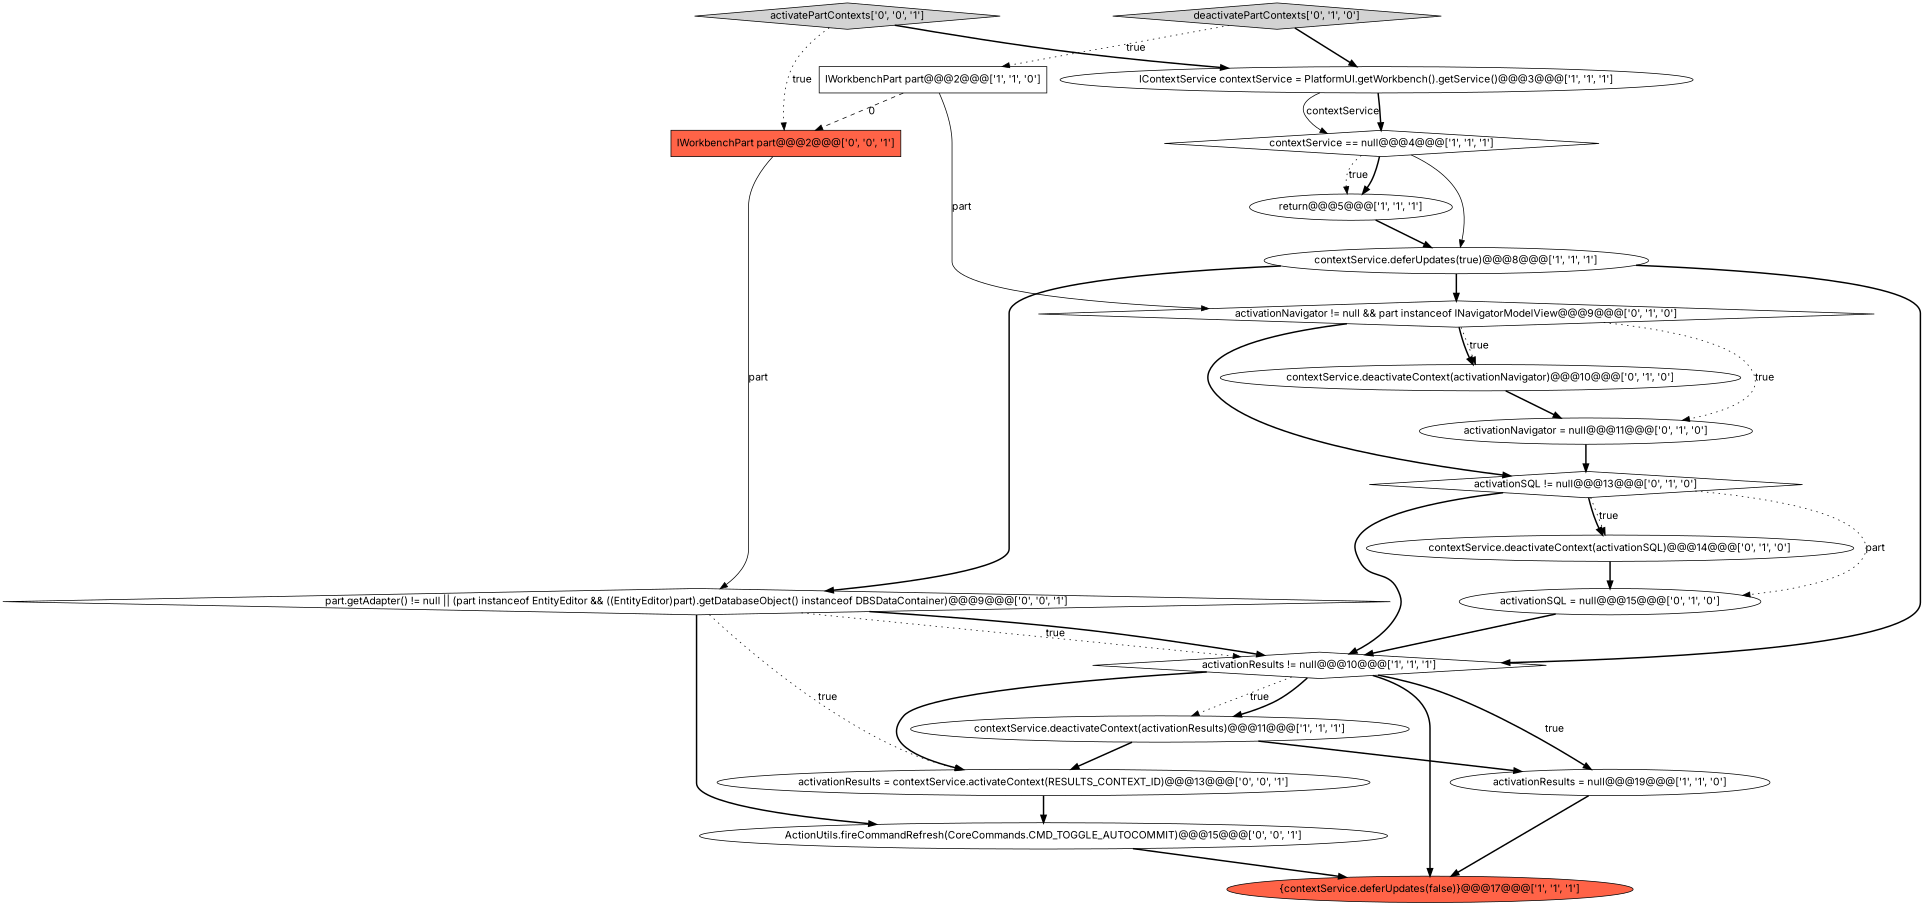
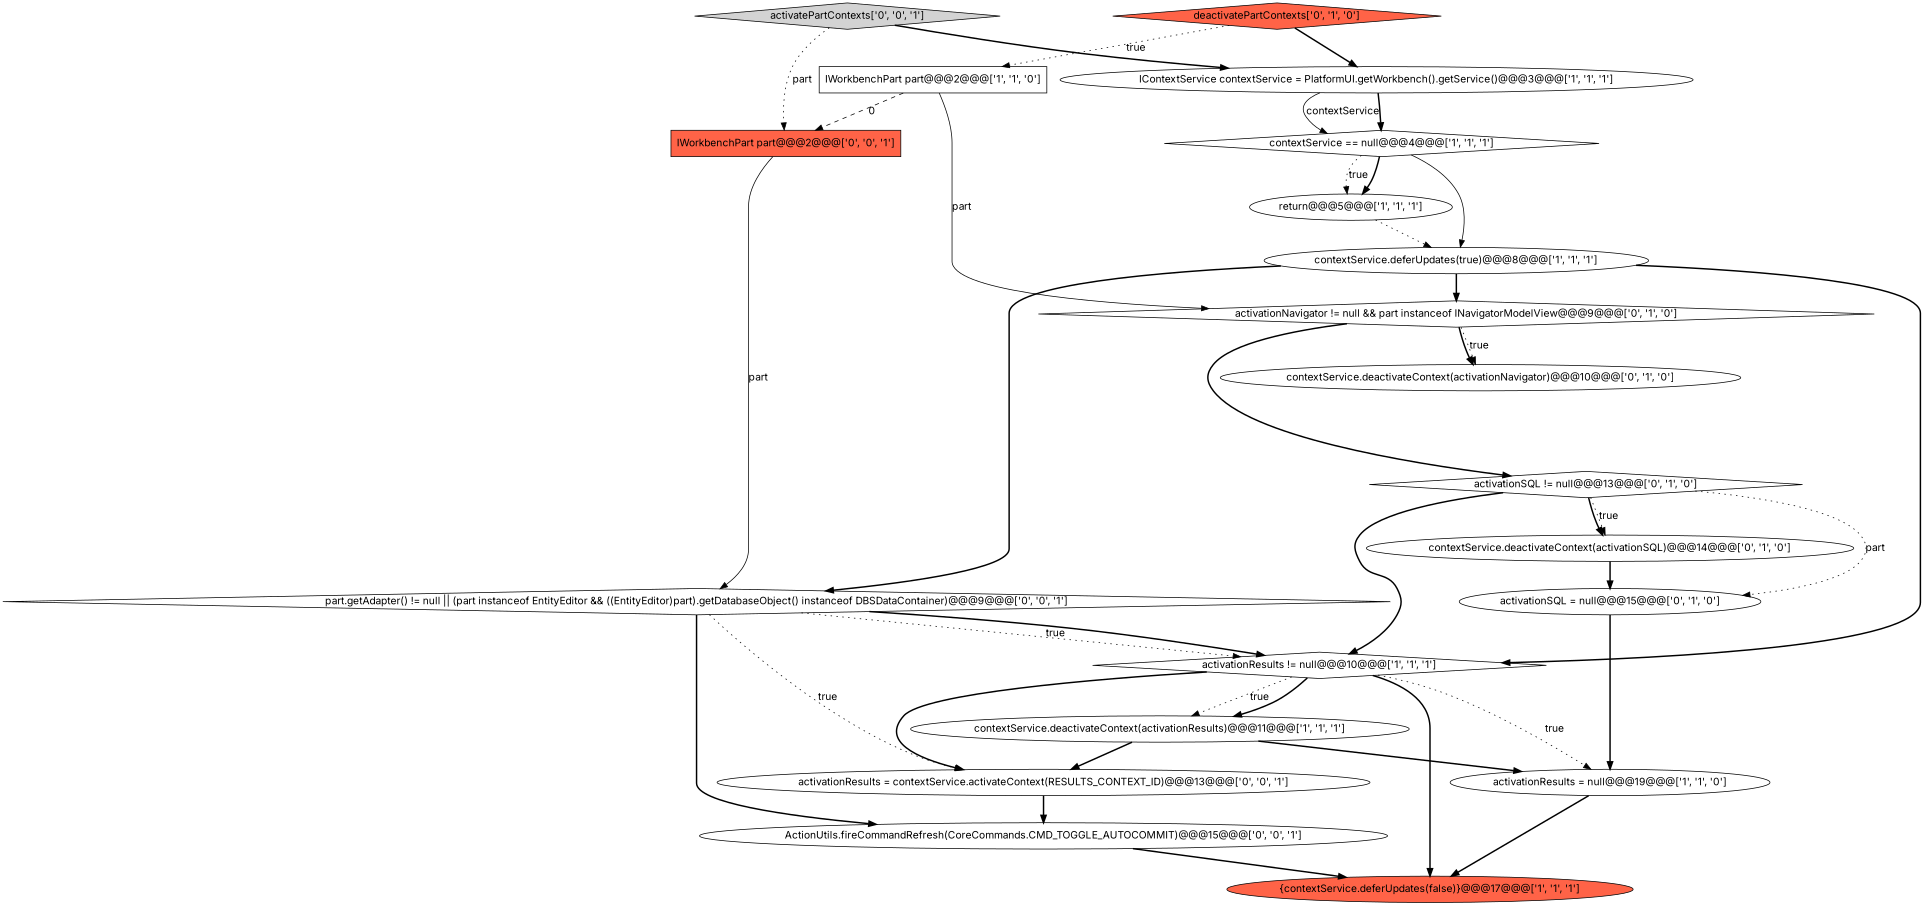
node "deactivatePartContexts['0', '1', '0']": fillcolor lightgray -> tomato
edge "activatePartContexts['0', '0', '1']" -> "IWorkbenchPart part@@@2@@@['0', '0', '1']": label "true" -> "part"
edge "return@@@5@@@['1', '1', '1']" -> "contextService.deferUpdates(true)@@@8@@@['1', '1', '1']": style bold -> dotted
node "activationNavigator = null@@@11@@@['0', '1', '0']": removed
edge "activationSQL = null@@@15@@@['0', '1', '0']" -> "activationResults != null@@@10@@@['1', '1', '1']": now "activationSQL = null@@@15@@@['0', '1', '0']" -> "activationResults = null@@@19@@@['1', '1', '0']"
edge "activationResults != null@@@10@@@['1', '1', '1']" -> "activationResults = null@@@19@@@['1', '1', '0']": style bold -> dotted
